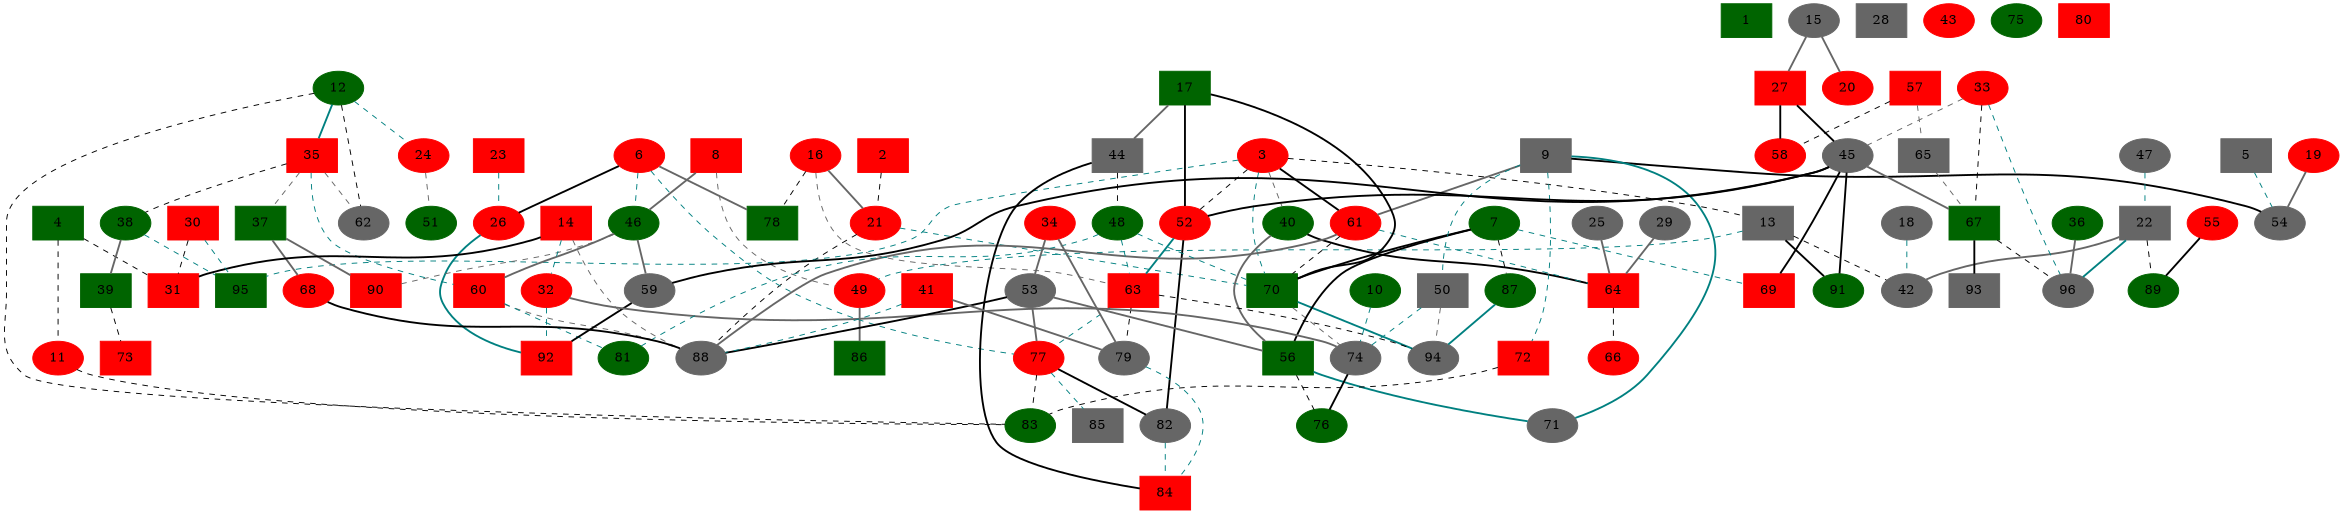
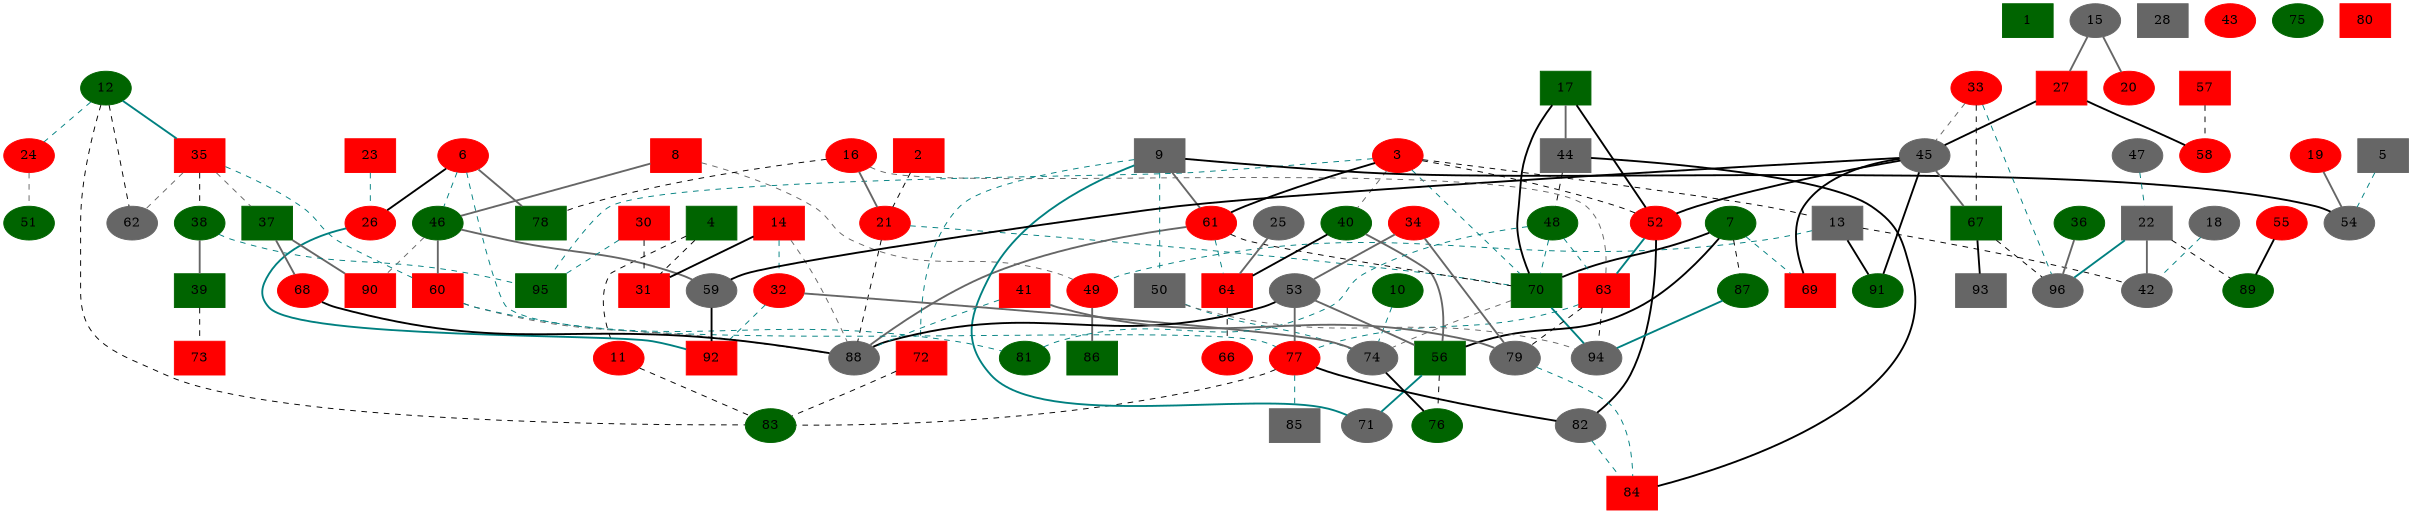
node "65": removed
node "29": removed
